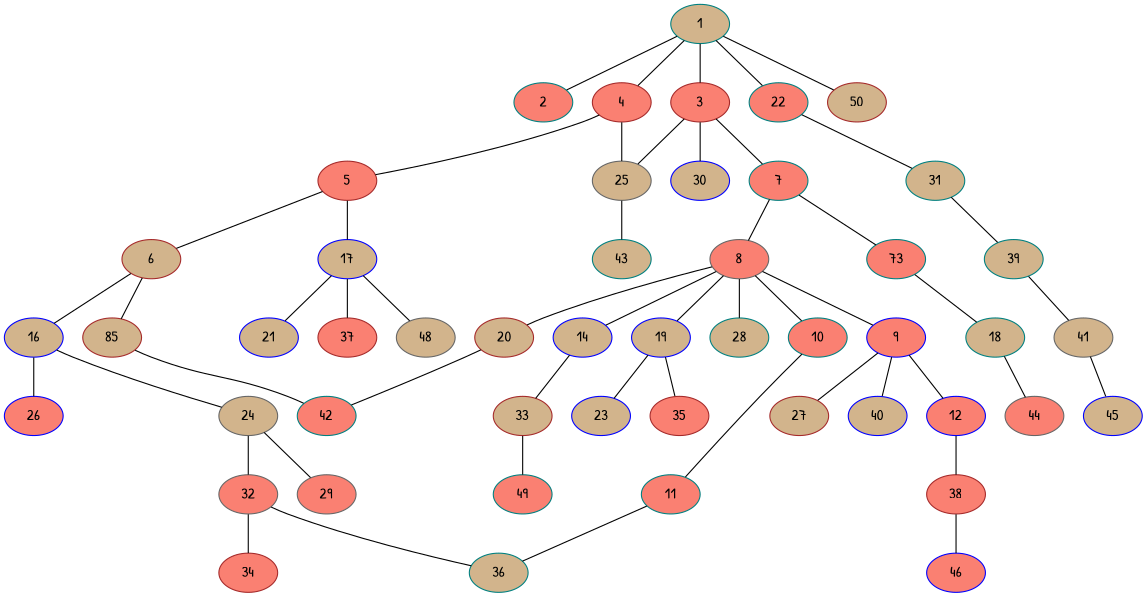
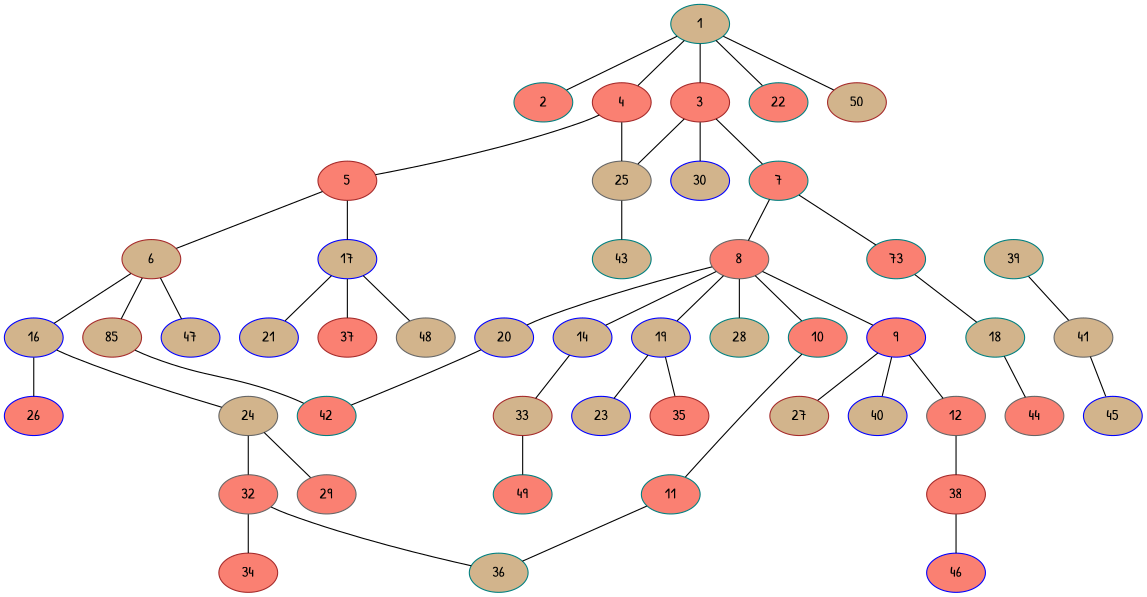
node "31": removed
node "47": added
node "20": color brown -> blue
node "12": color blue -> gray40
